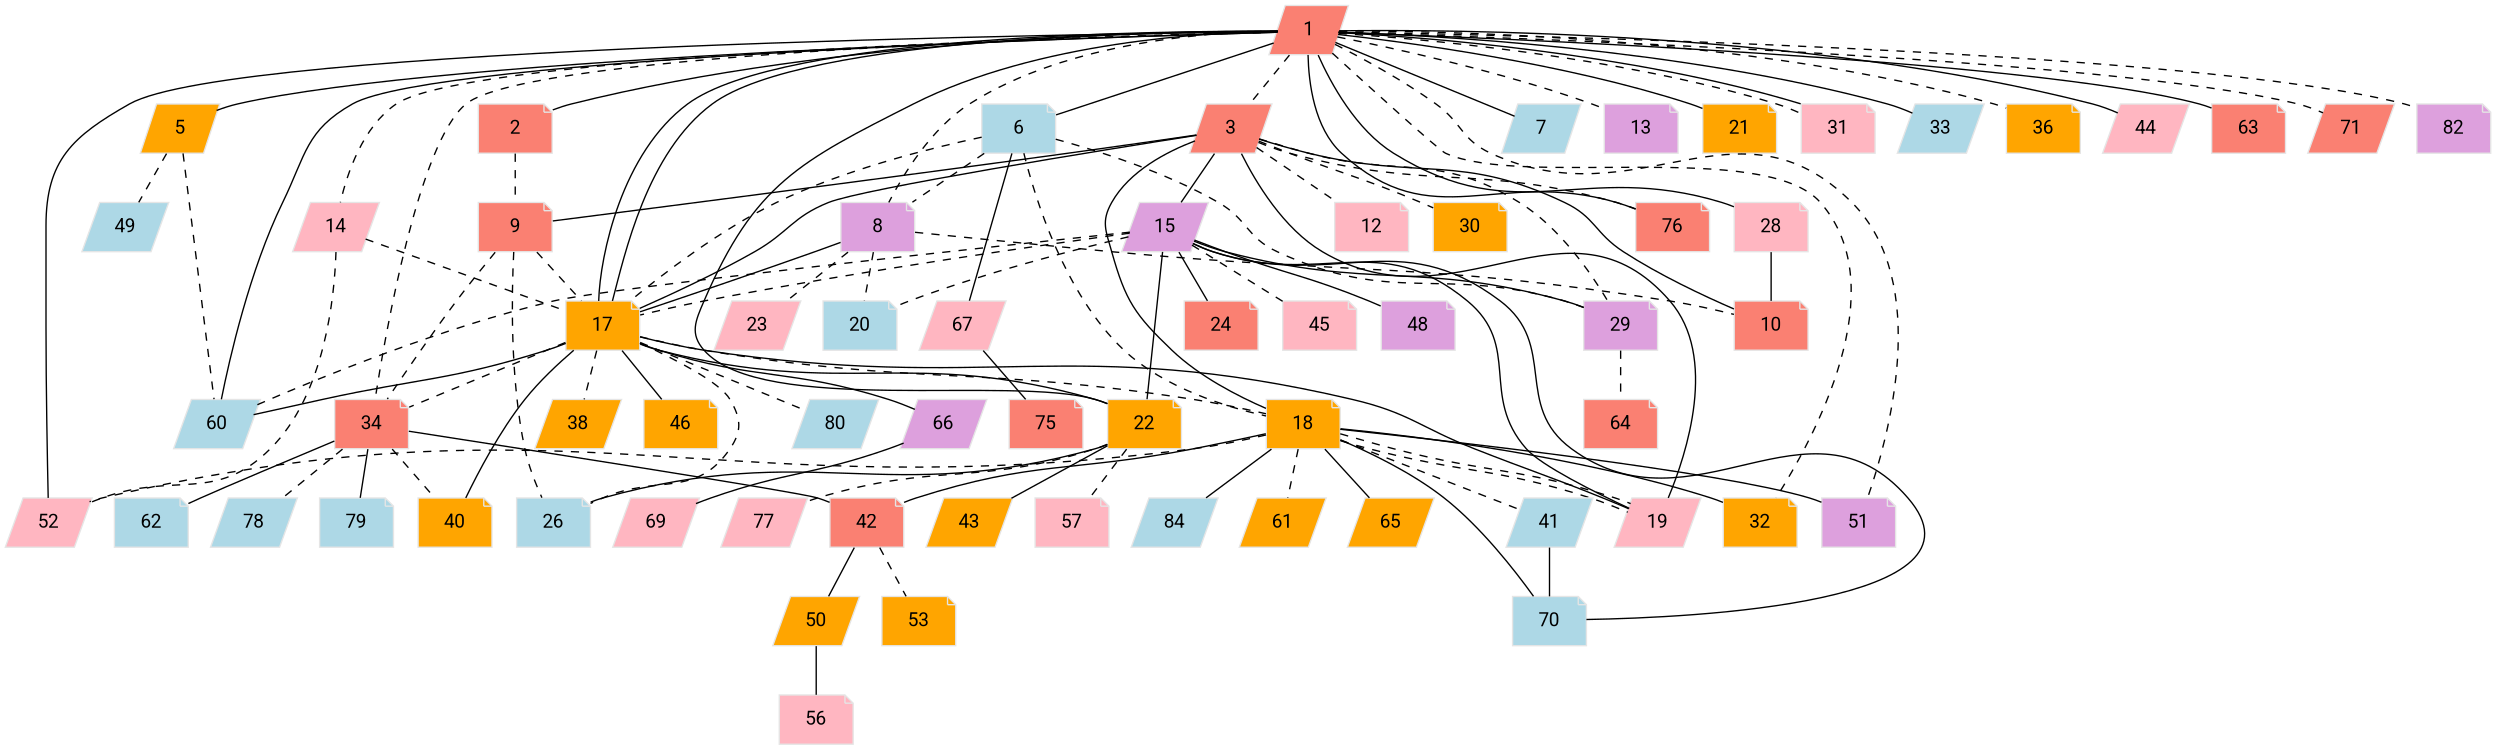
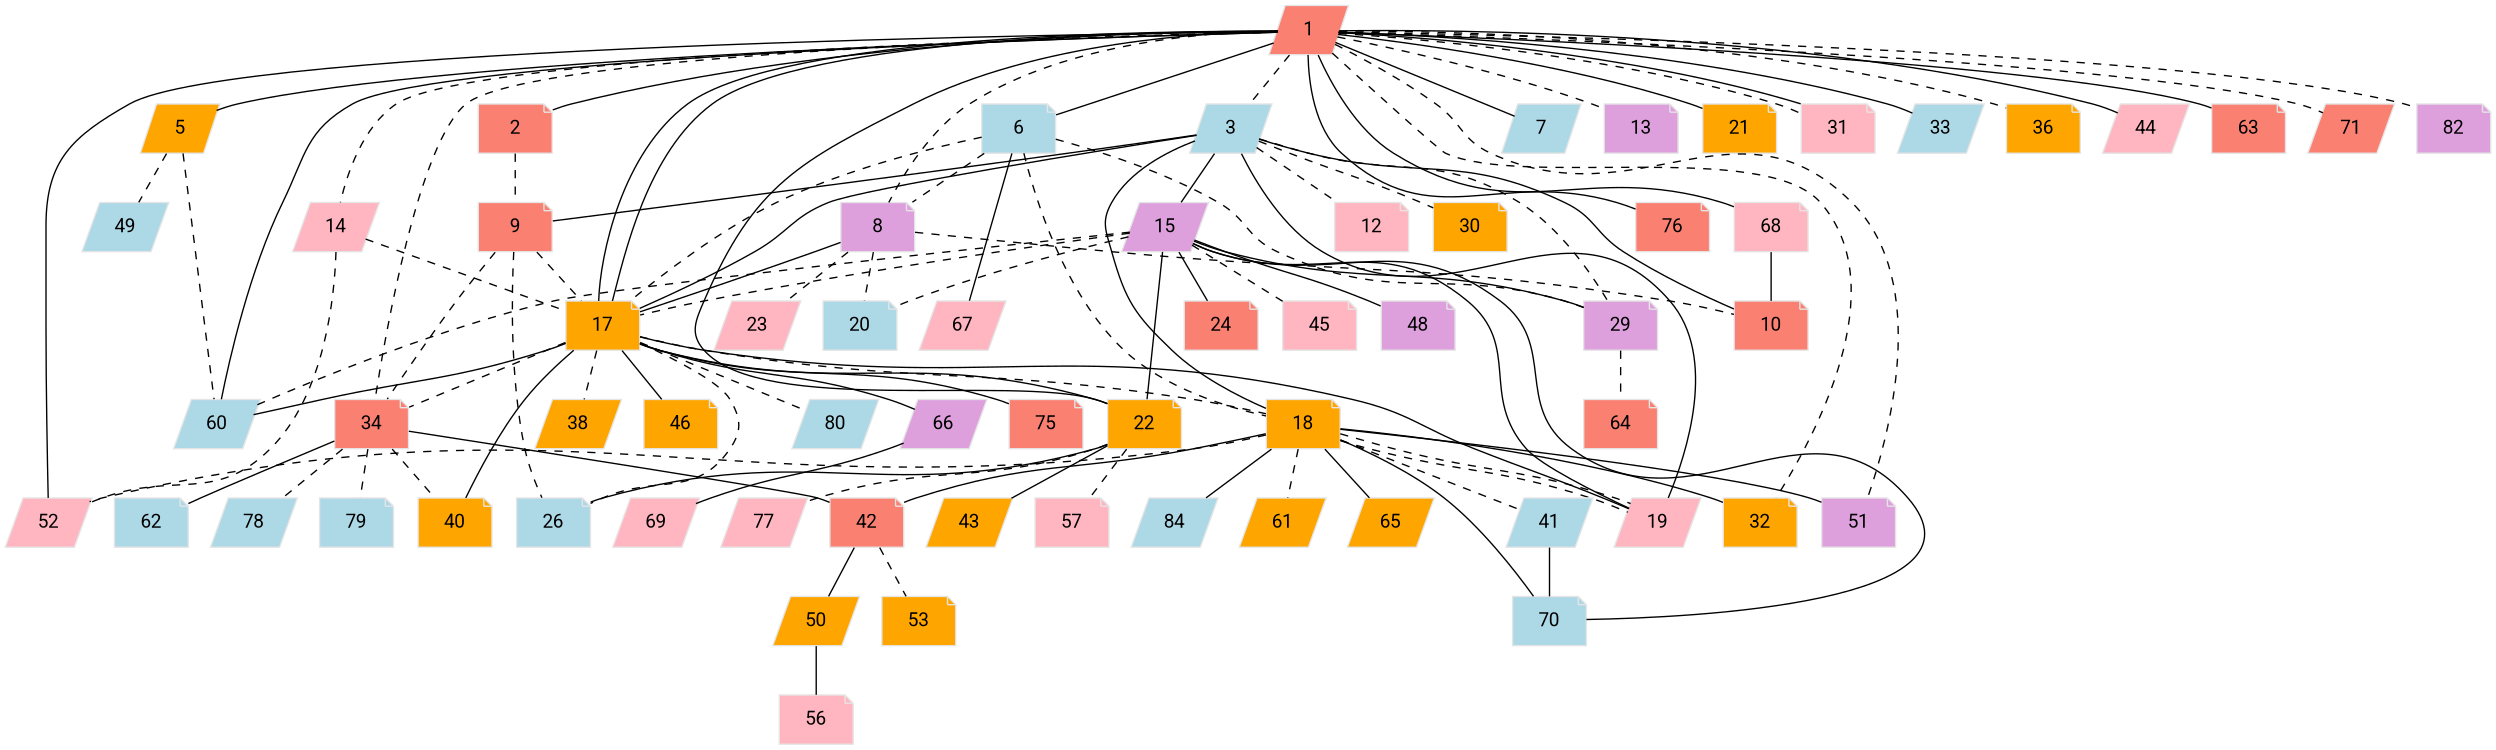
node "3": fillcolor salmon -> lightblue
edge "3" -- "76": removed
node "28": label "28" -> "68"
edge "67" -- "75": now "17" -- "75"
edge "34" -- "79": style solid -> dashed
